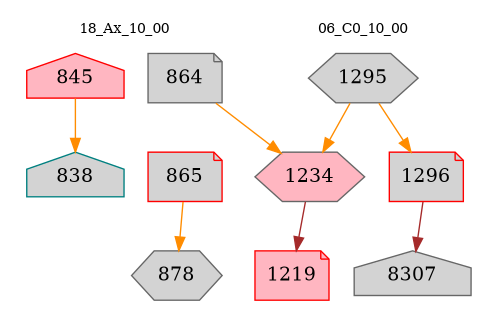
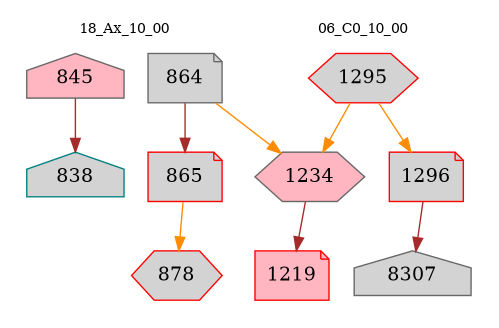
node "845": color red -> gray40
node "1295": color gray40 -> red
edge "845" -> "838": color darkorange -> brown
edge "864" -> "865": added
node "878": color gray40 -> red
